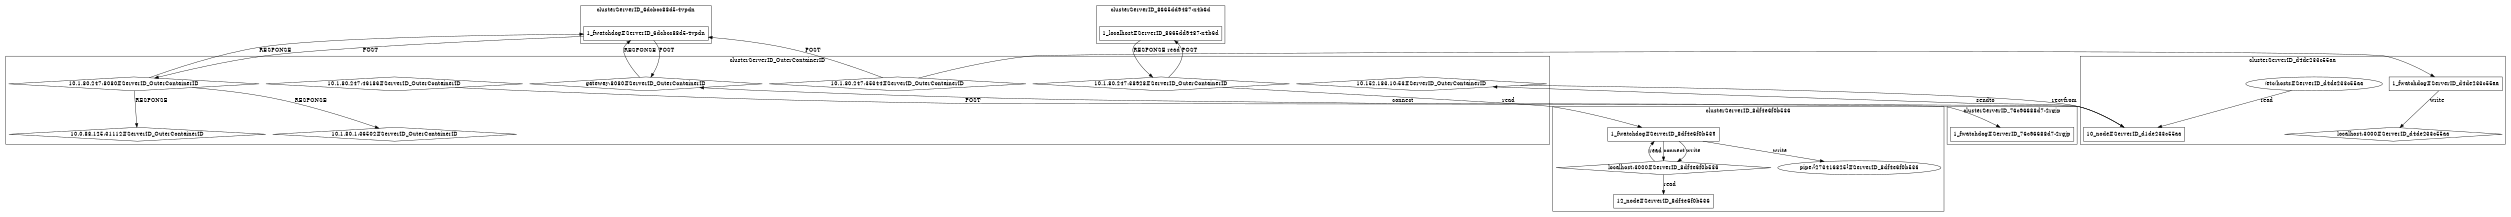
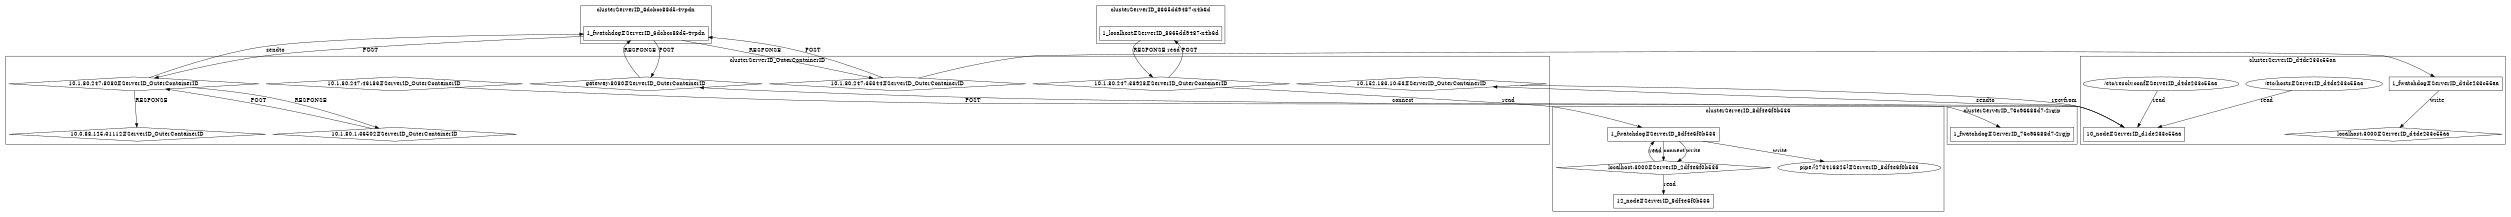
edge "10.1.80.247:8080#ServerID_OuterContainerID" -> "1_fwatchdog#ServerID_6dcbcc88d5-4vpdn": label "RESPONSE" -> "sendto"
edge "1_fwatchdog#ServerID_6dcbcc88d5-4vpdn" -> "10.1.80.247:35344#ServerID_OuterContainerID": added, label "RESPONSE"
node "/etc/resolv.conf#ServerID_d4de233c55aa": added
edge "10.1.80.1:36502#ServerID_OuterContainerID" -> "10.1.80.247:8080#ServerID_OuterContainerID": added, label "POST"
node "1_fwatchdog#ServerID_8df4e6f0b539": label "1_fwatchdog#ServerID_8df4e6f0b539" -> "1_fwatchdog#ServerID_8df4e6f0b536"
node "localhost:3000#ServerID_8df4e6f0b536": label "localhost:3000#ServerID_8df4e6f0b536" -> "localhost:3000#ServerID_2df4e6f0b536"
